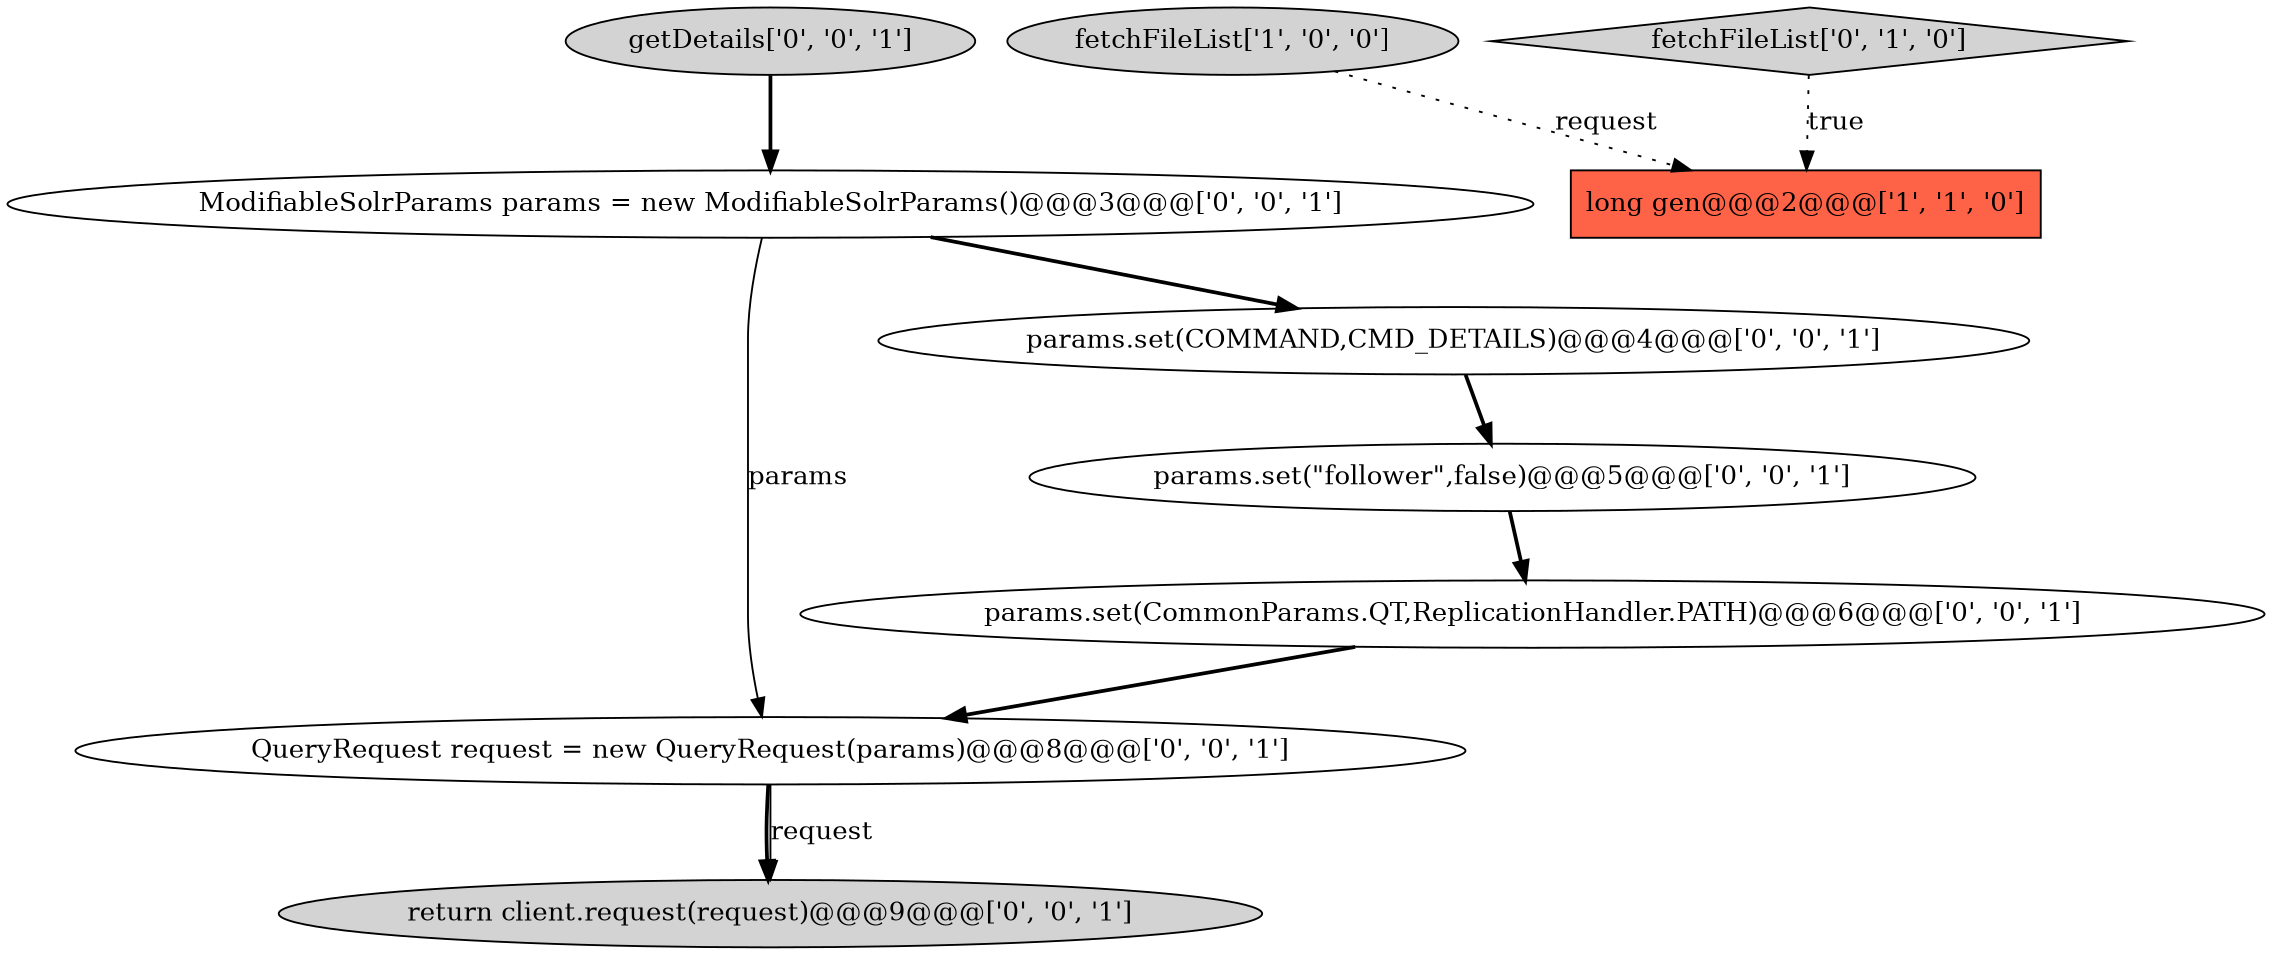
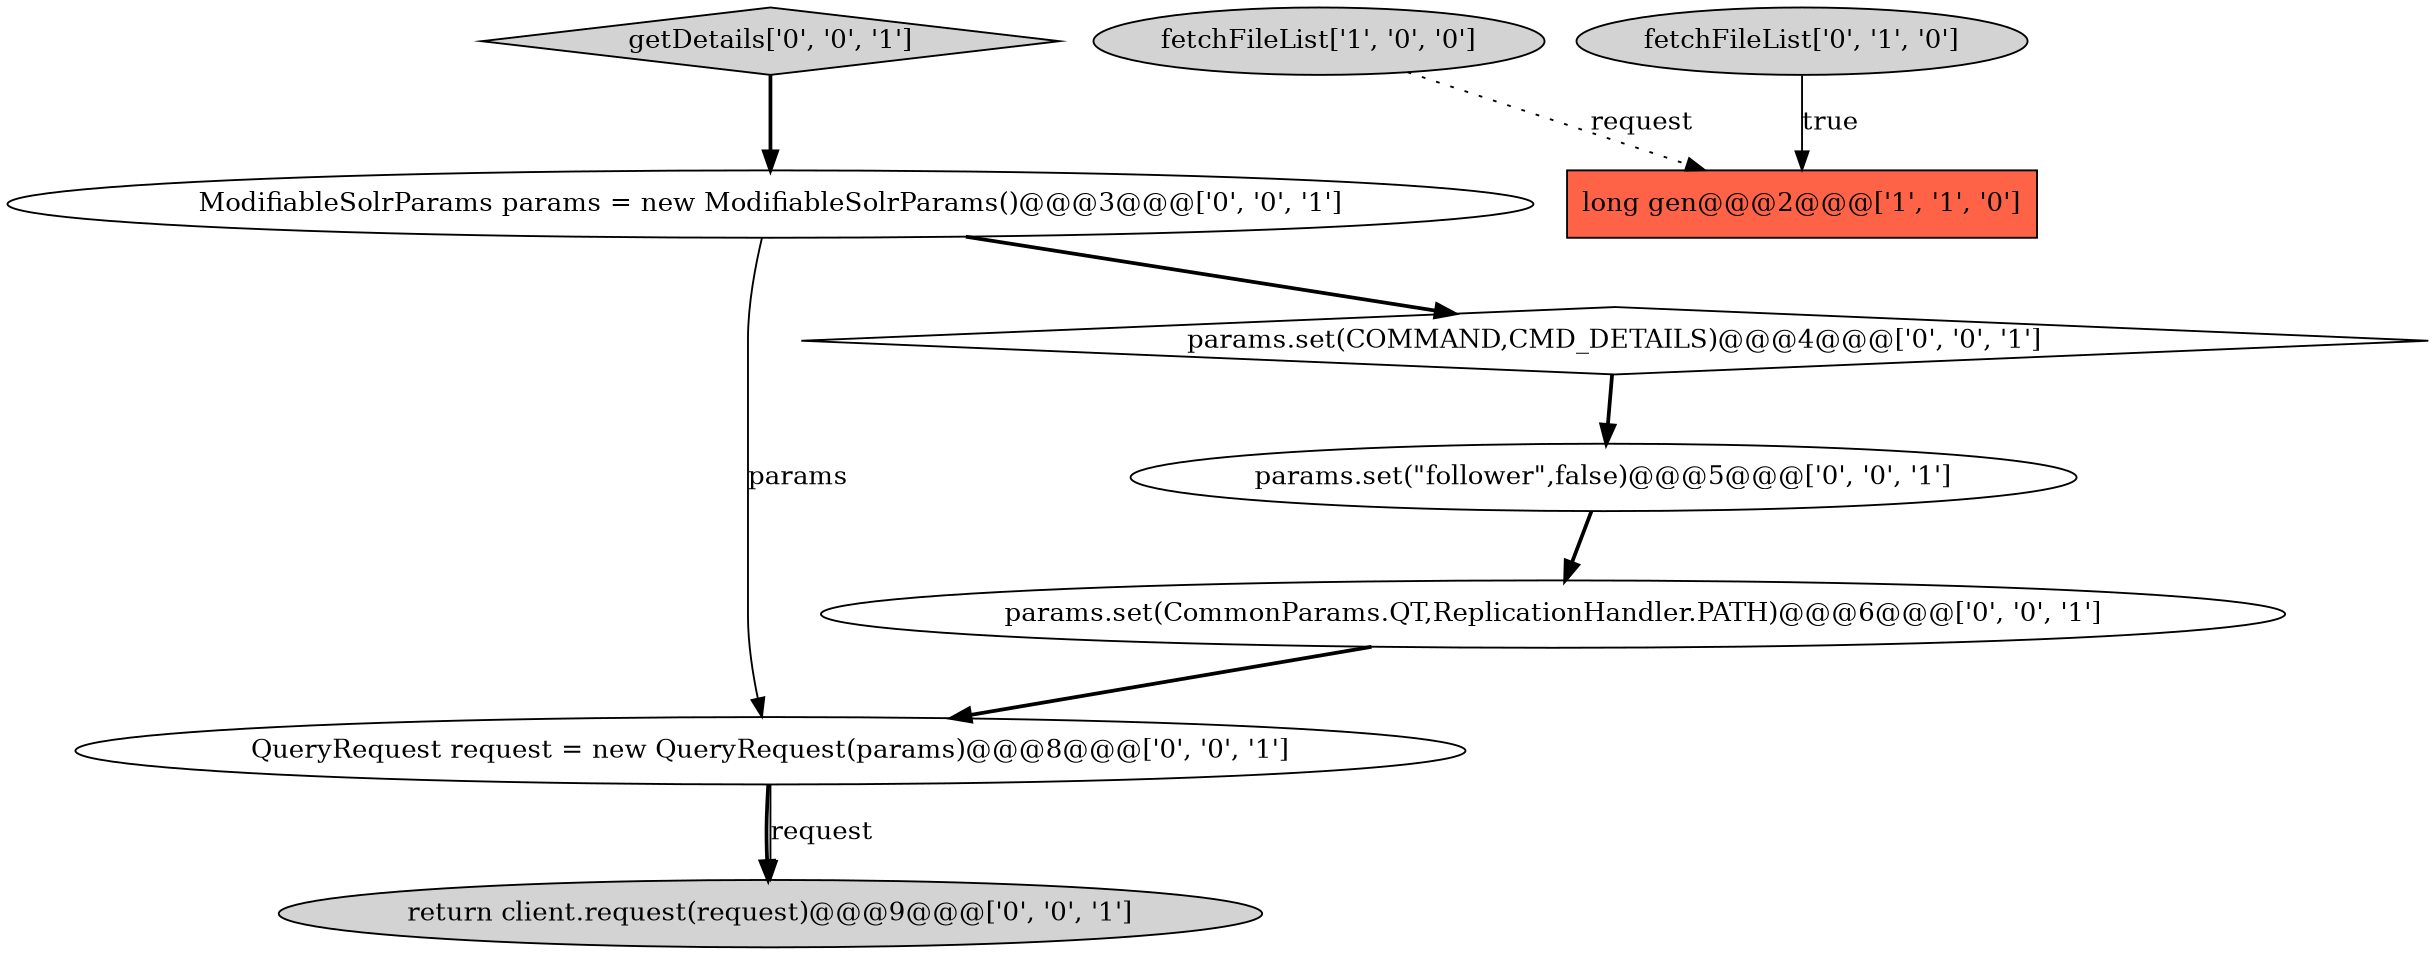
node "getDetails['0', '0', '1']": shape ellipse -> diamond
node "fetchFileList['0', '1', '0']": shape diamond -> ellipse
edge "fetchFileList['0', '1', '0']" -> "long gen@@@2@@@['1', '1', '0']": style dotted -> solid
node "params.set(COMMAND,CMD_DETAILS)@@@4@@@['0', '0', '1']": shape ellipse -> diamond
